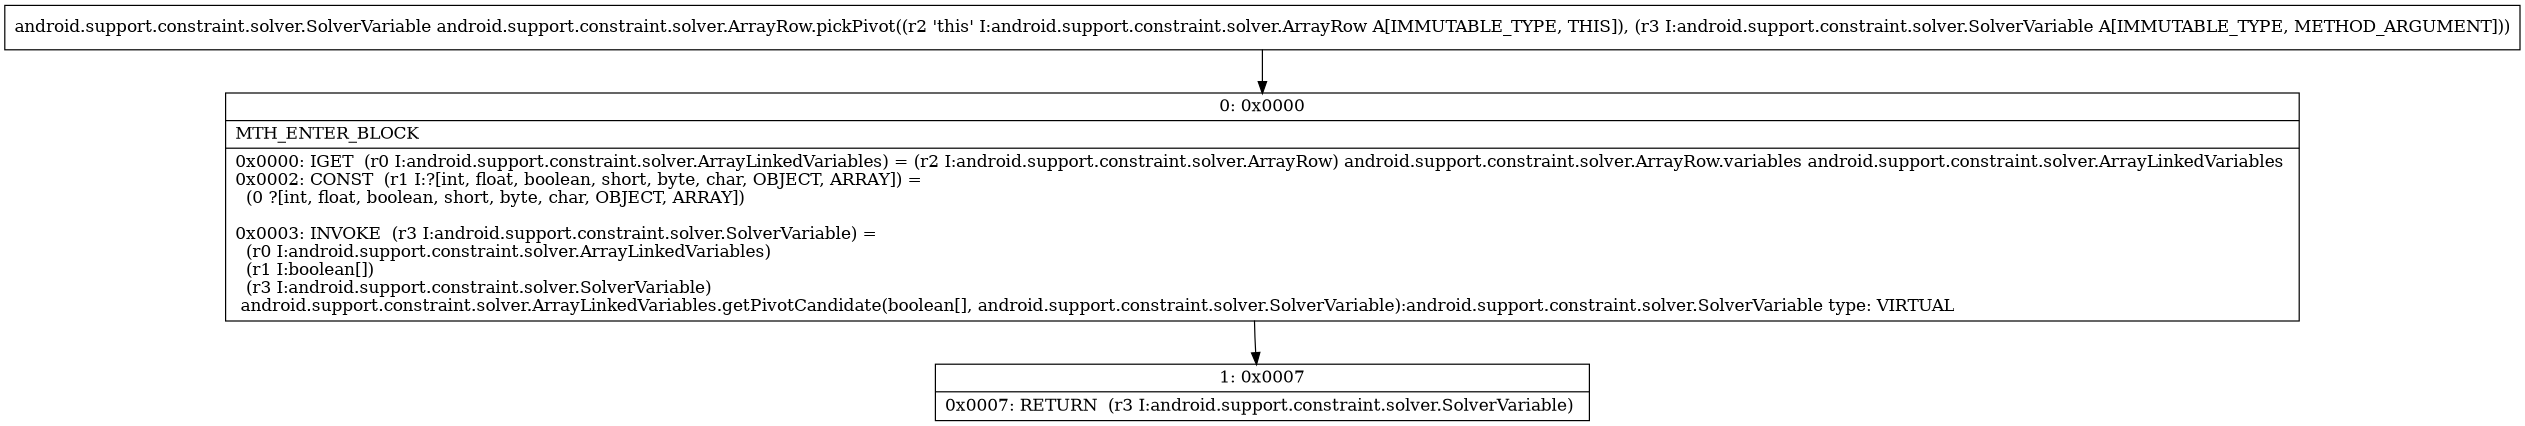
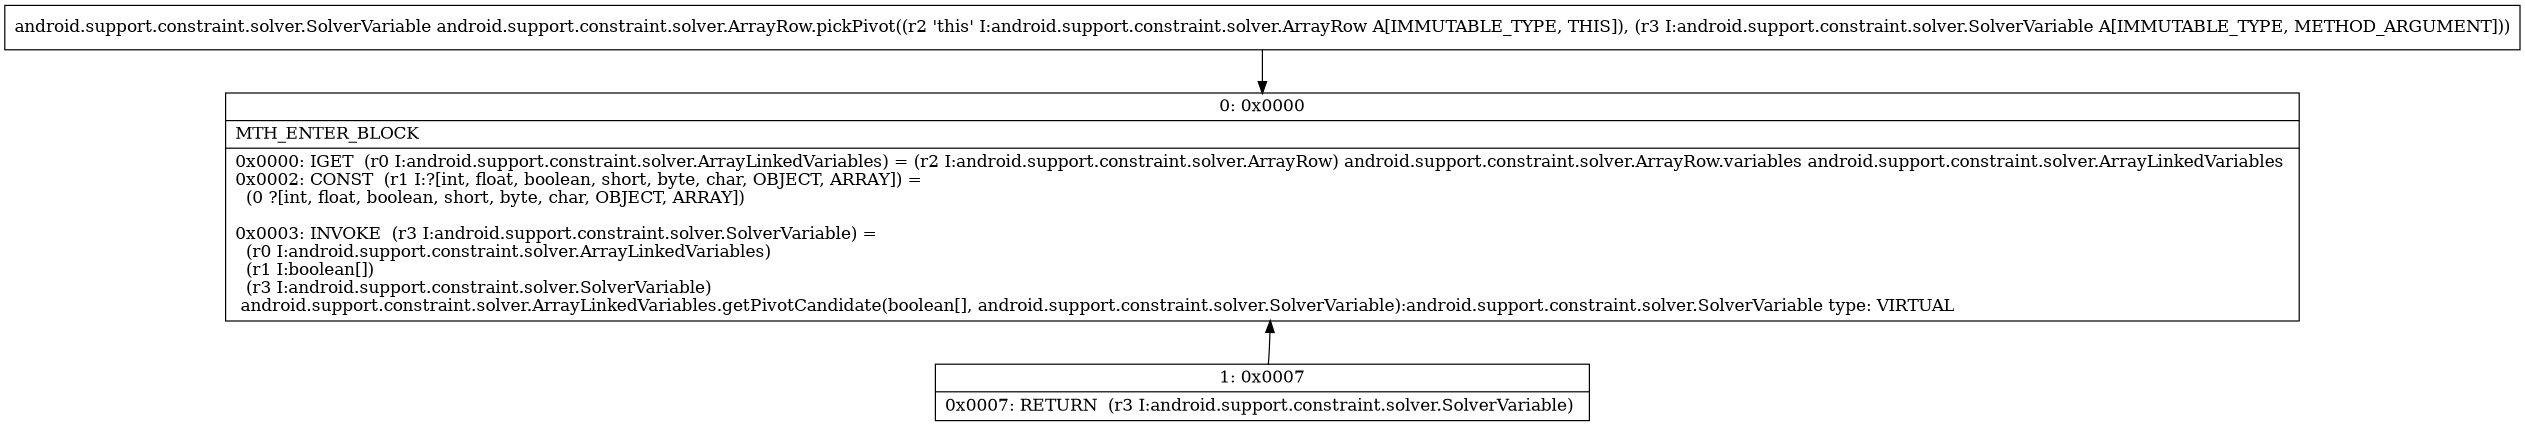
edge "0: 0x0000" -> "1: 0x0007": reversed
